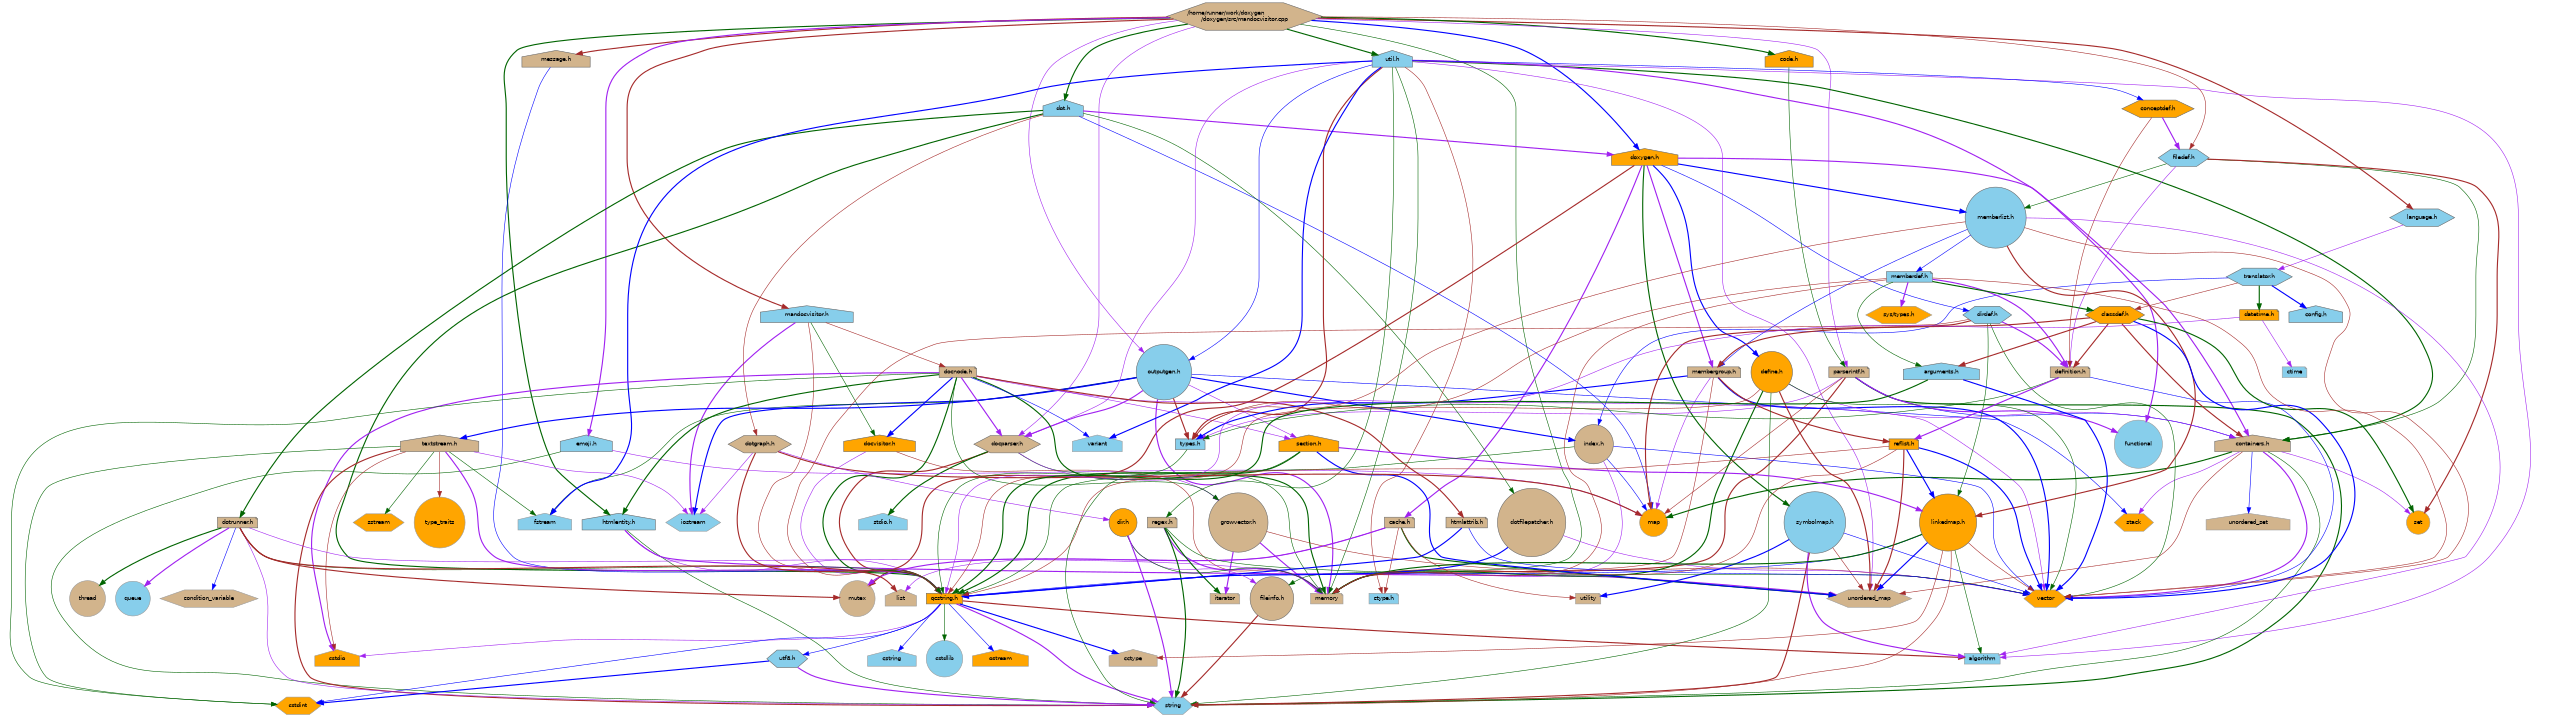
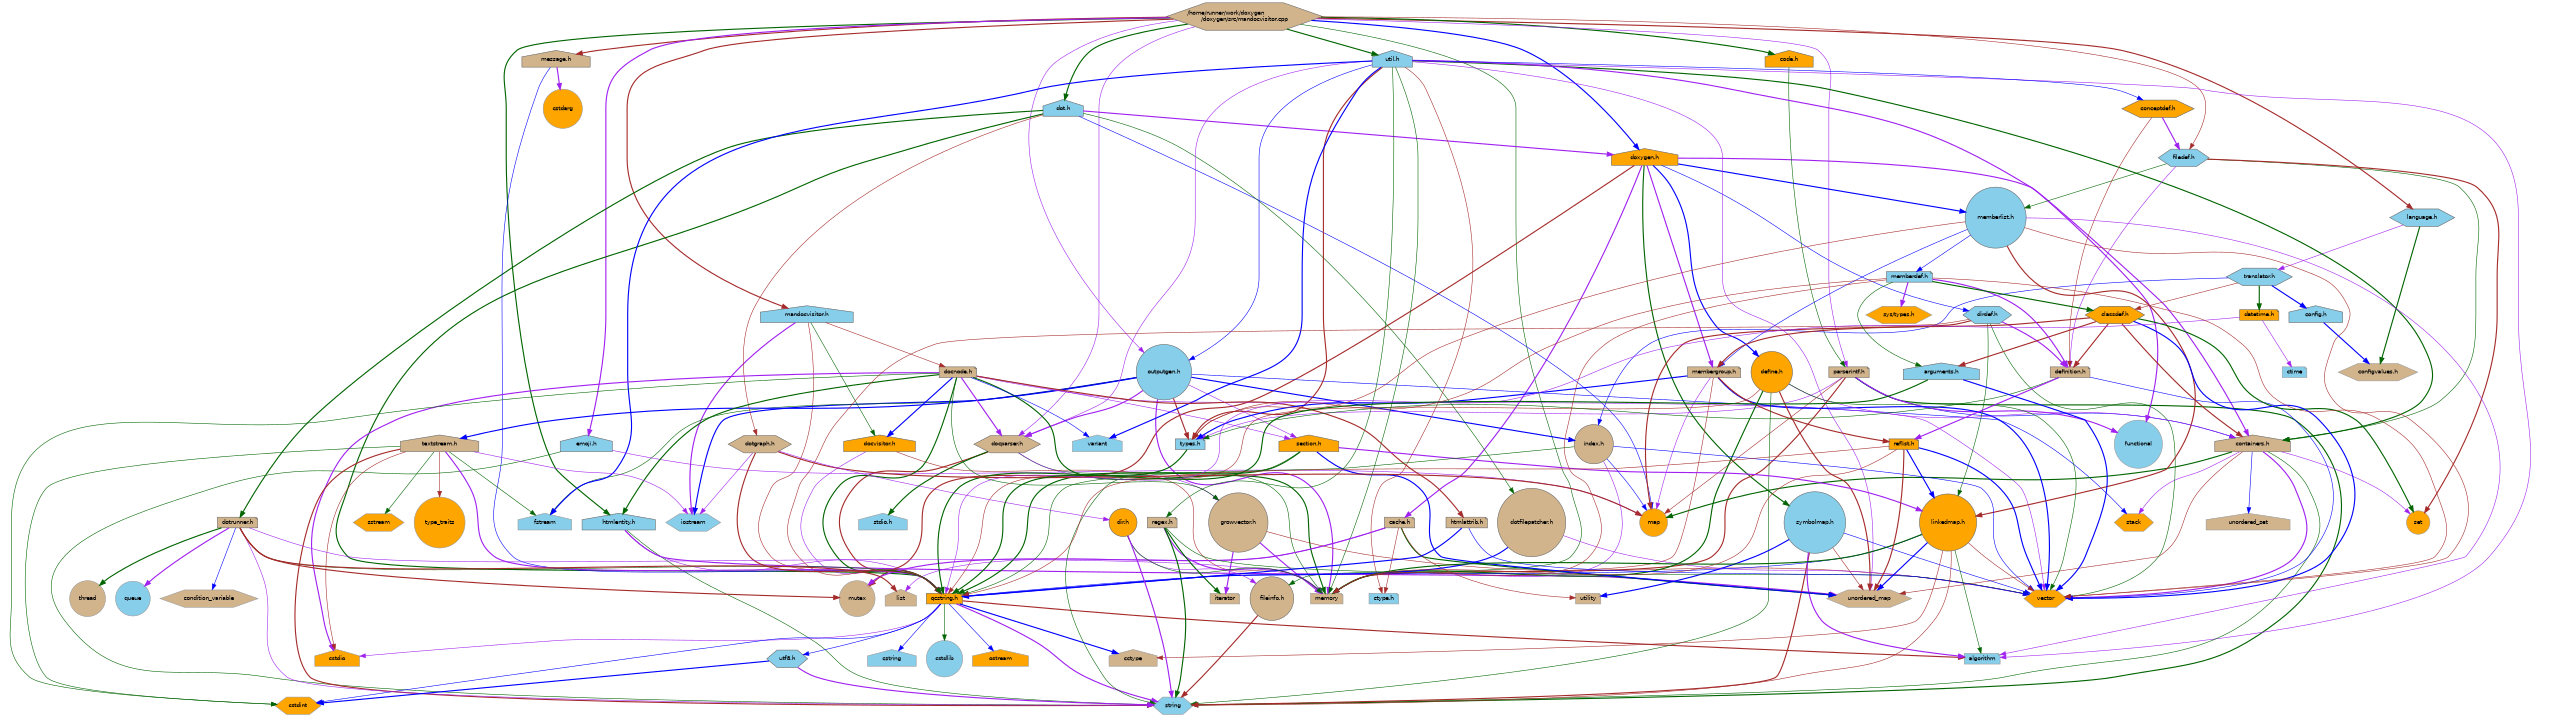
node "cstdarg": added
node "configvalues.h": added
edge "types.h" -> "qcstring.h": style solid -> bold
